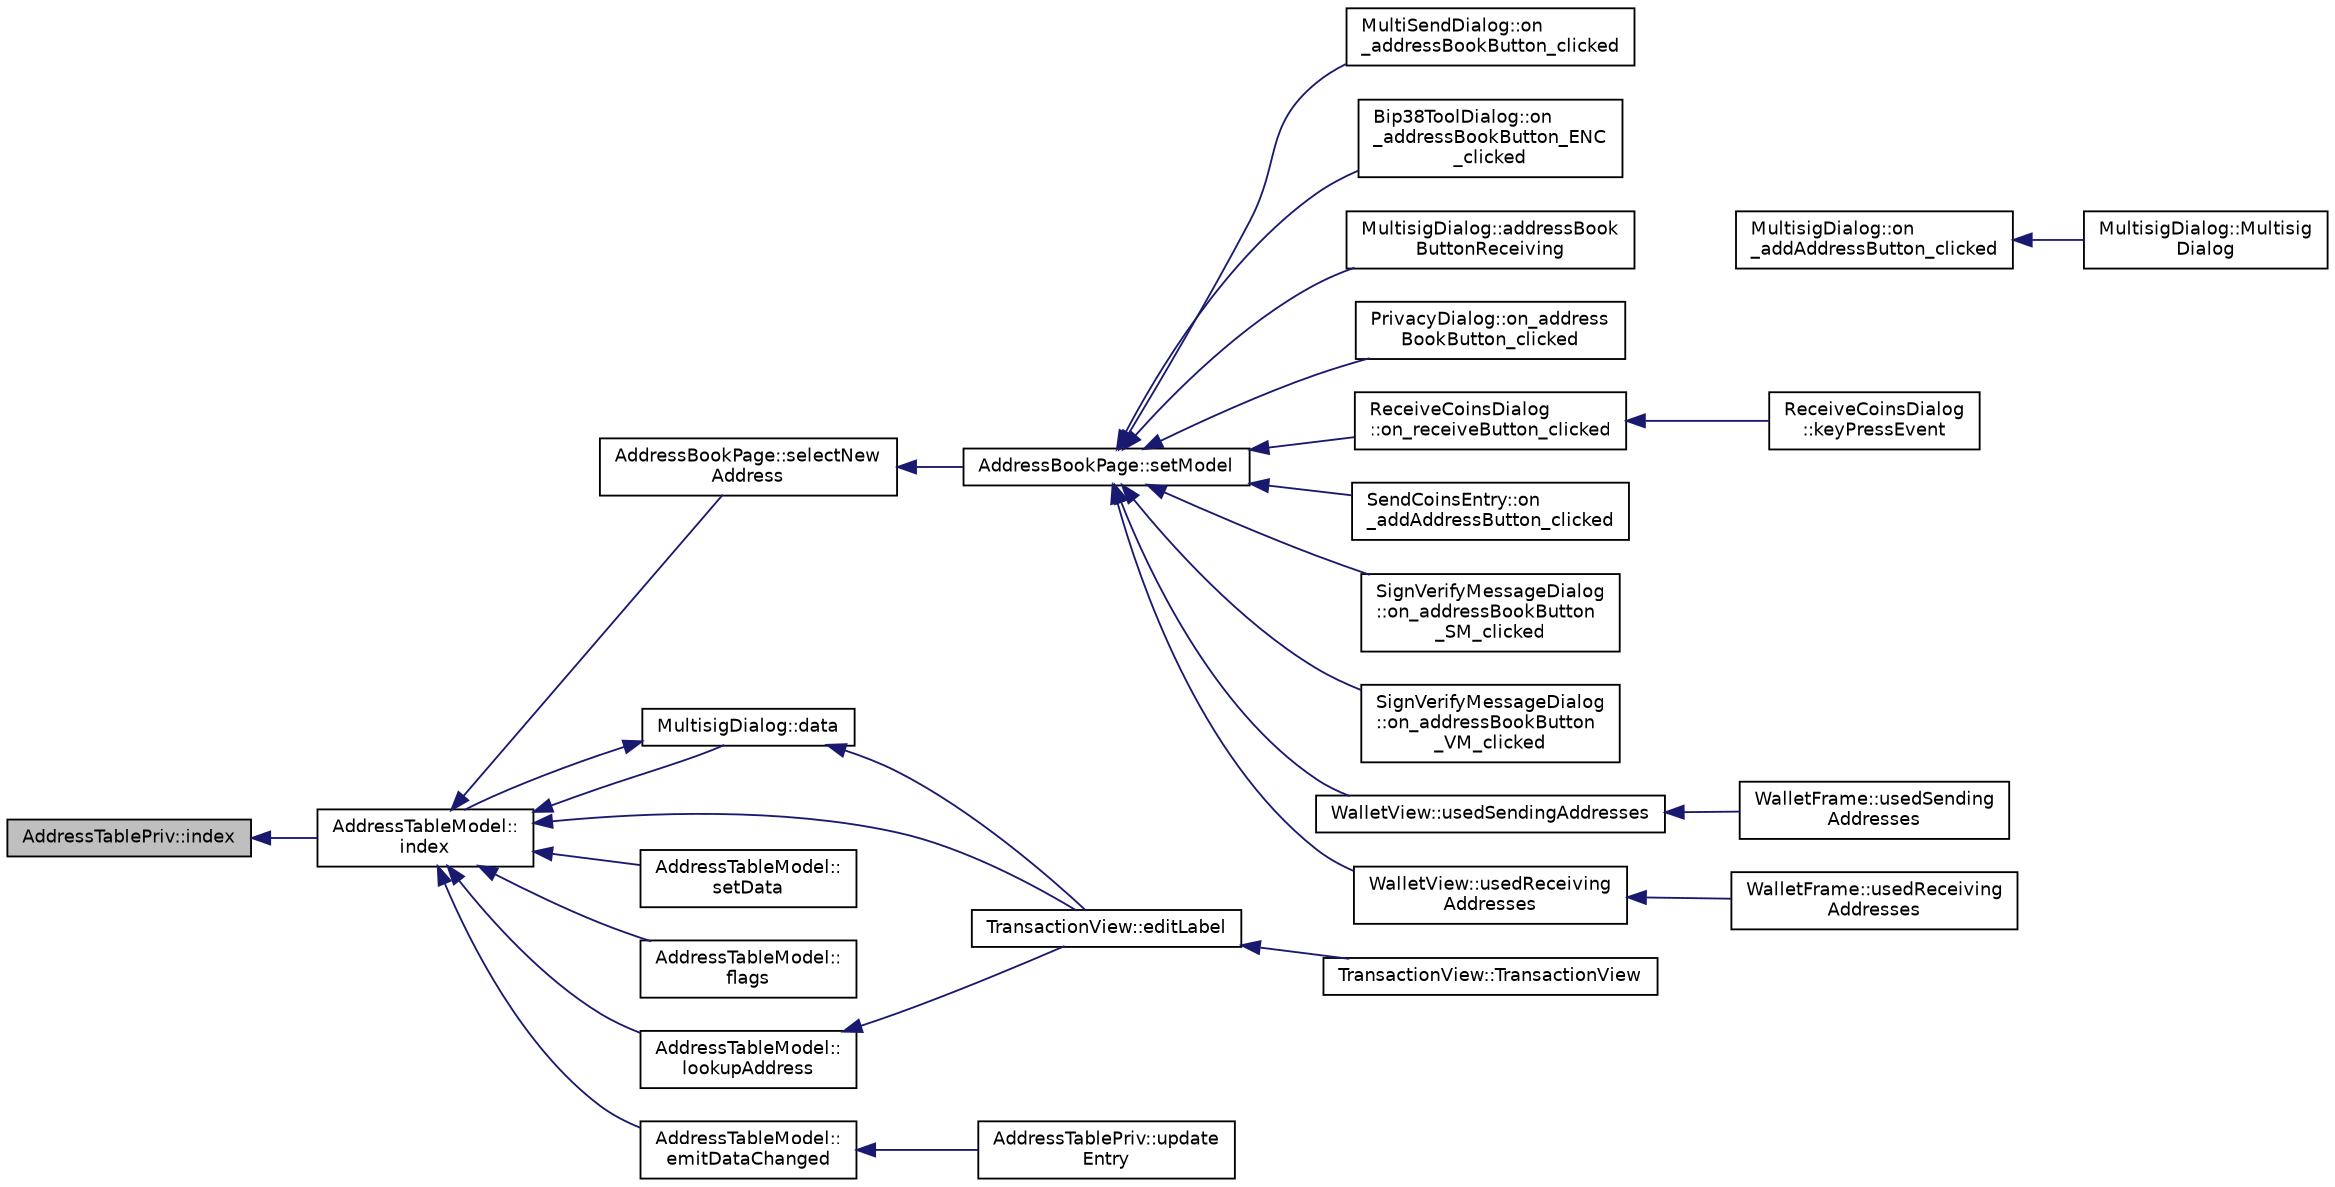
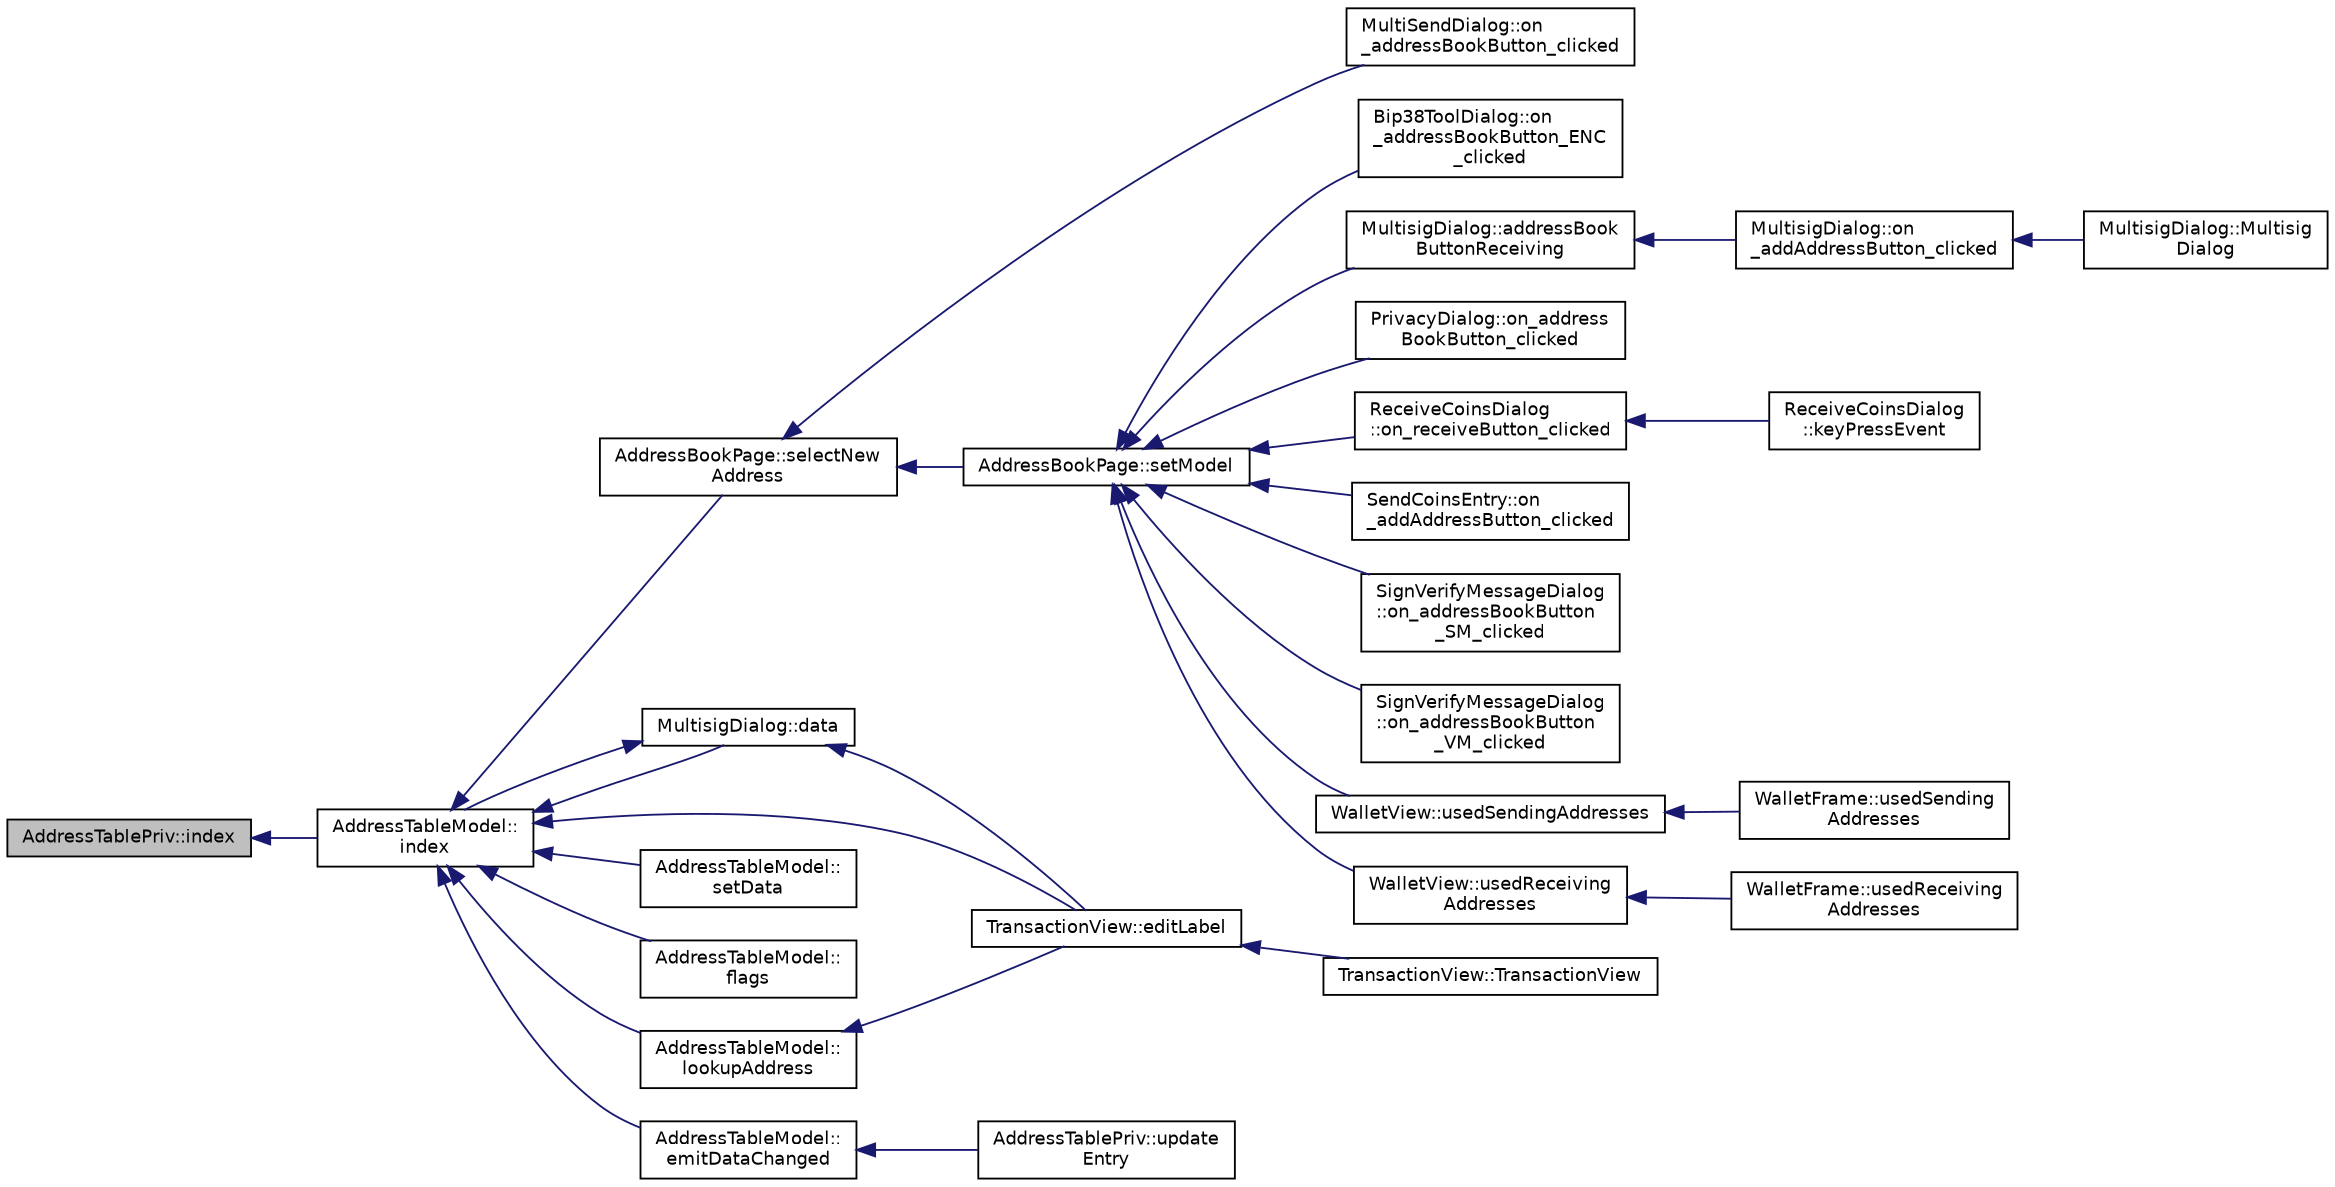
edge "MultisigDialog::on _addAddressButton_clicked" -> "MultisigDialog::addressBook ButtonReceiving": added
edge "MultiSendDialog::on _addressBookButton_clicked" -> "AddressBookPage::setModel": now "MultiSendDialog::on _addressBookButton_clicked" -> "AddressBookPage::selectNew Address"
